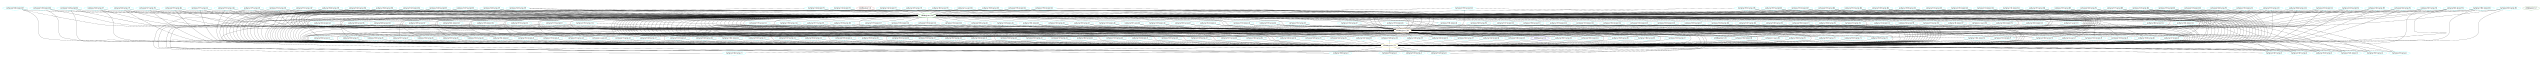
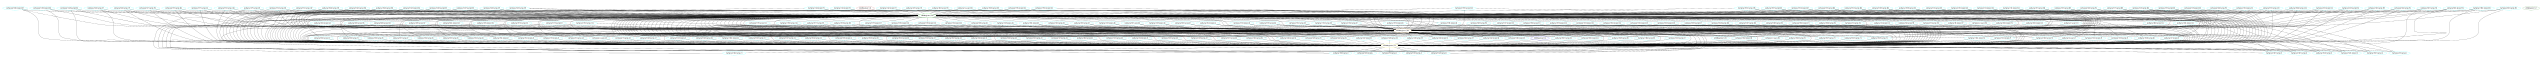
node "VarName('t113',temp).96": added
node "VarName('t128',temp).2": added
